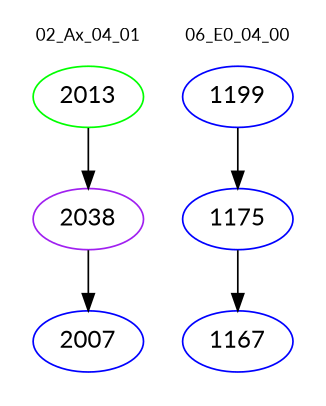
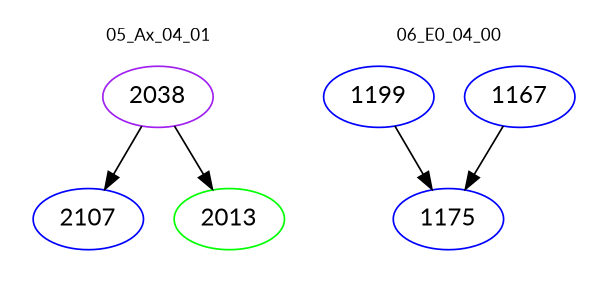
cluster "02_Ax_04_01": label "02_Ax_04_01" -> "05_Ax_04_01"
edge "2013" -> "2038": reversed
edge "1175" -> "1167": reversed
node "2007": label "2007" -> "2107"
